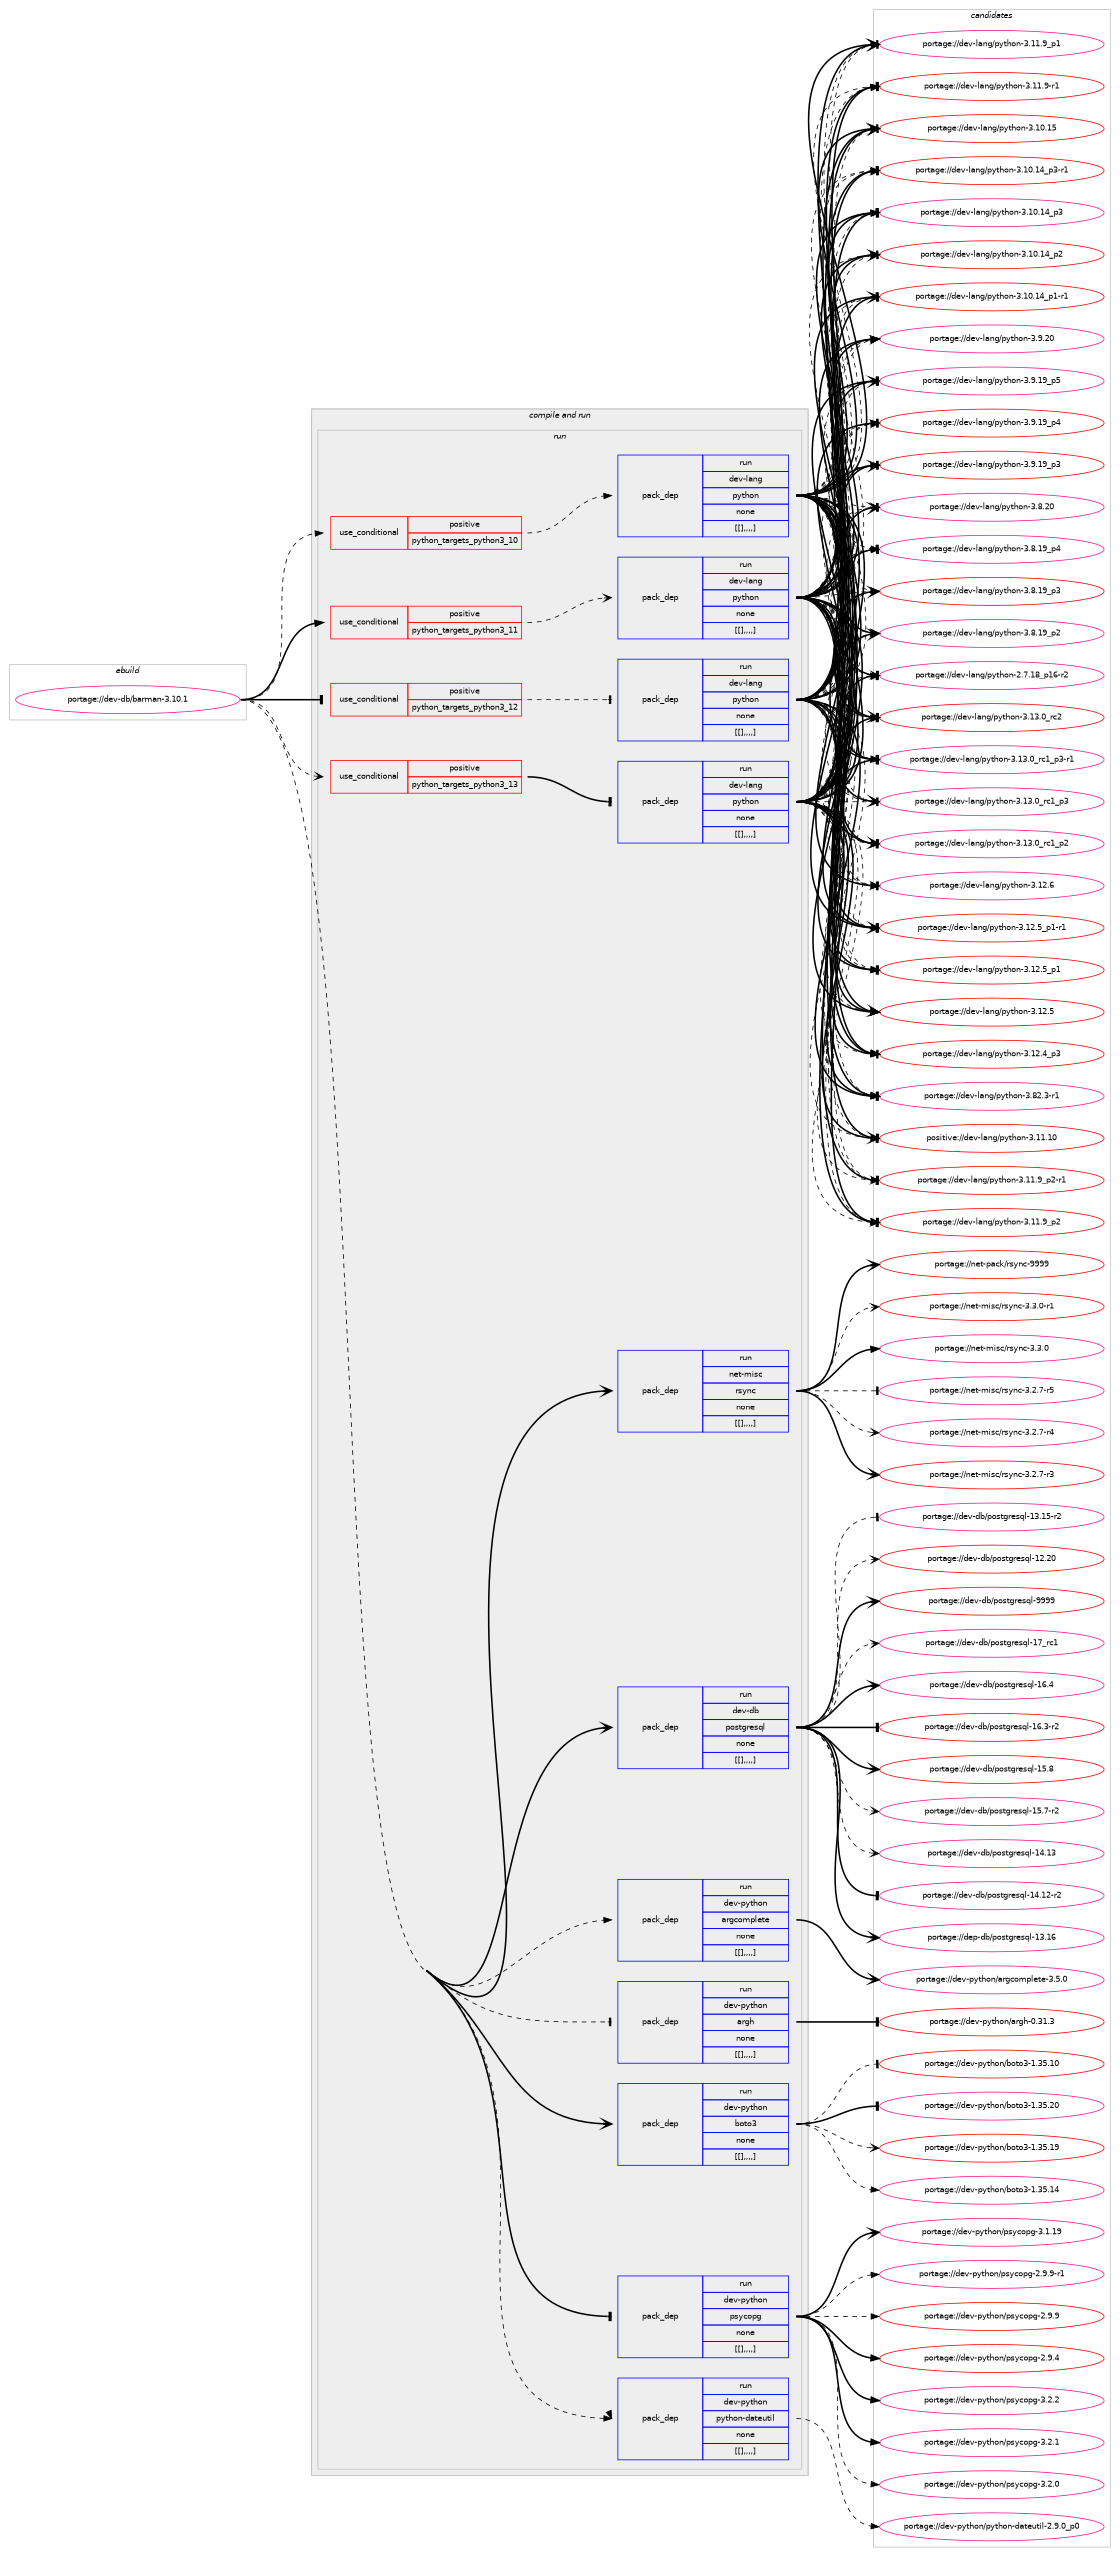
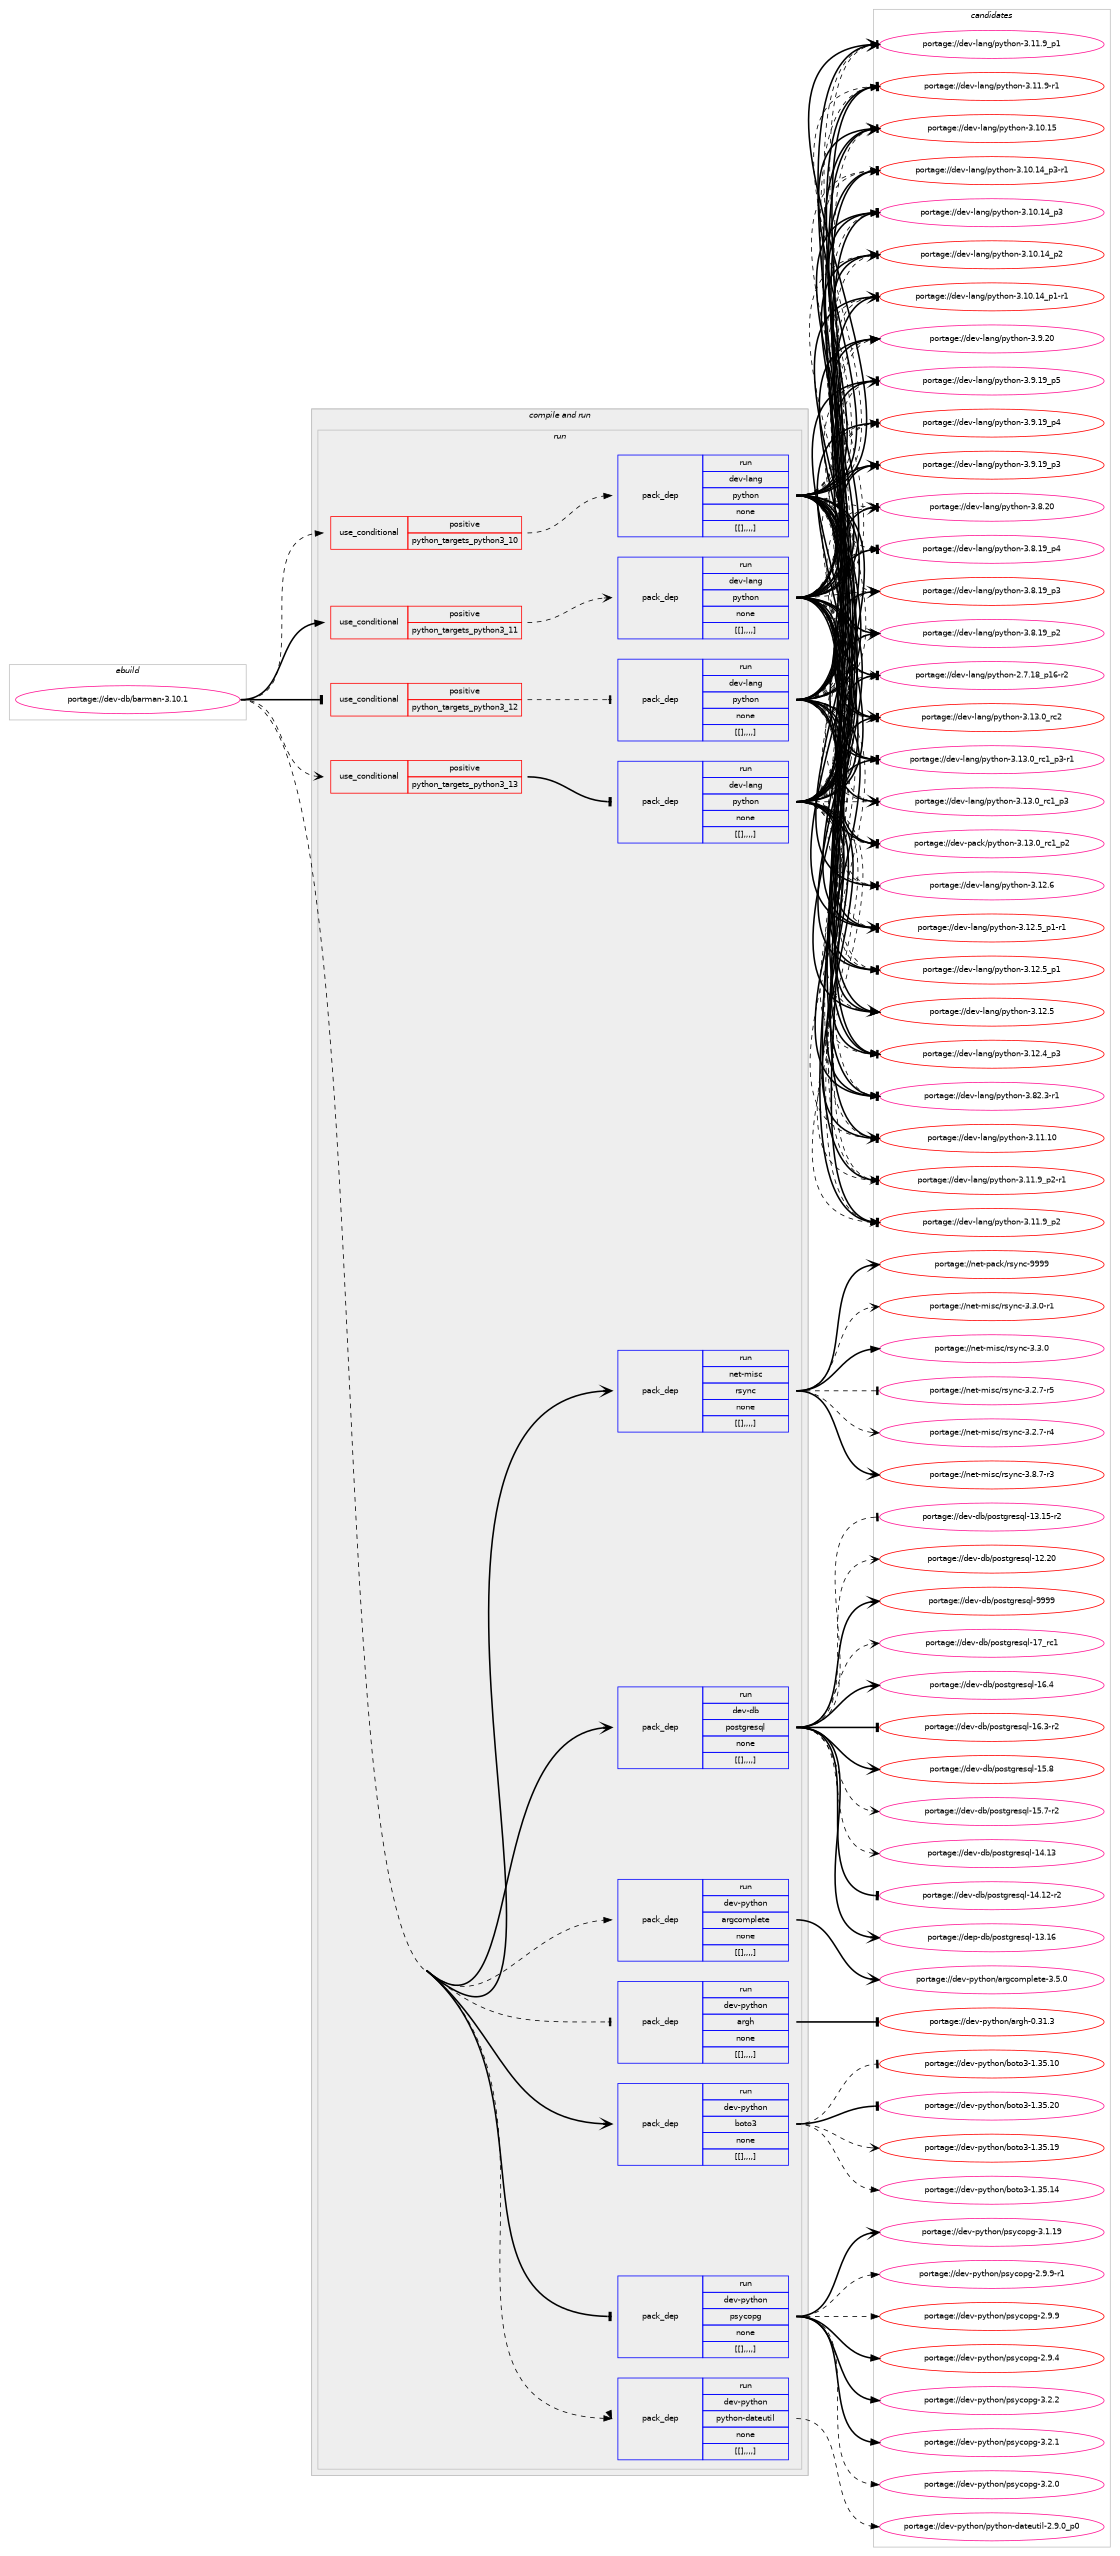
node "portage://dev-lang/python-3.13.0_rc1_p2": label "portage://dev-lang/python-3.13.0_rc1_p2" -> "portage://dev-pack/python-3.13.0_rc1_p2"
node "positive://dev-lang/python-3.11.10": label "positive://dev-lang/python-3.11.10" -> "portage://dev-lang/python-3.11.10"
node "portage://net-misc/rsync-3.2.7-r3": label "portage://net-misc/rsync-3.2.7-r3" -> "portage://net-misc/rsync-3.8.7-r3"
